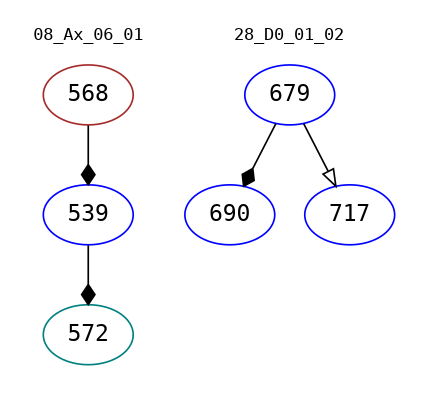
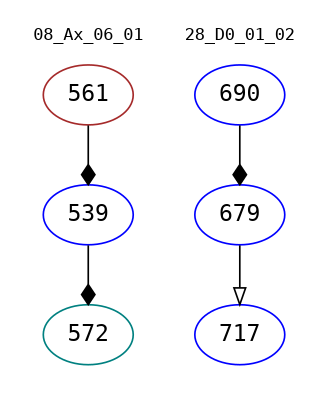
node "568": label "568" -> "561"
edge "679" -> "690": reversed
